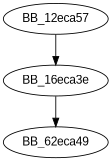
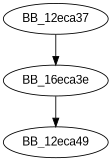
node "BB_12eca57": label "BB_12eca57" -> "BB_12eca37"
node "BB_62eca49": label "BB_62eca49" -> "BB_12eca49"
